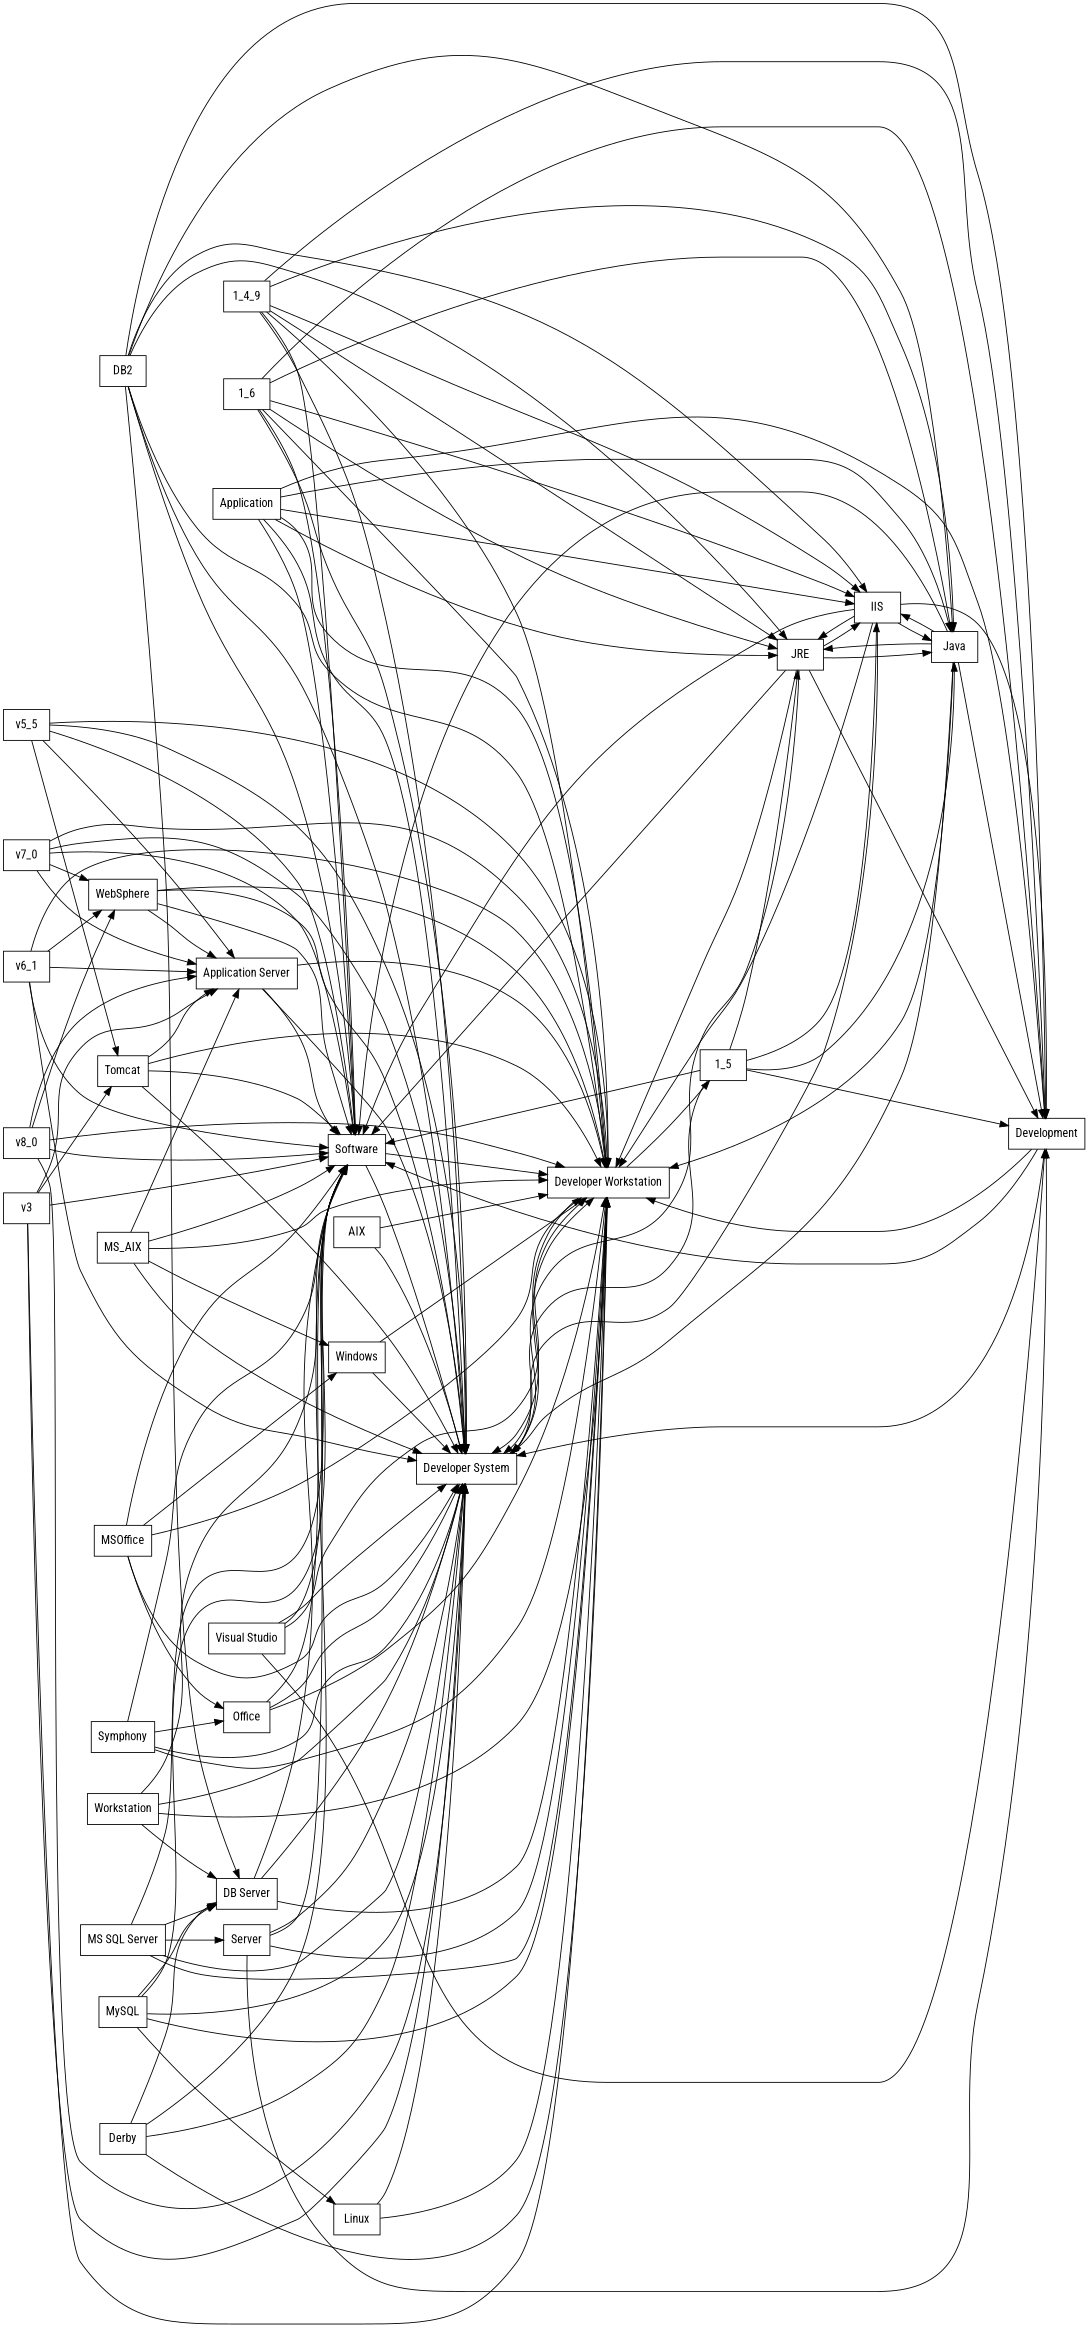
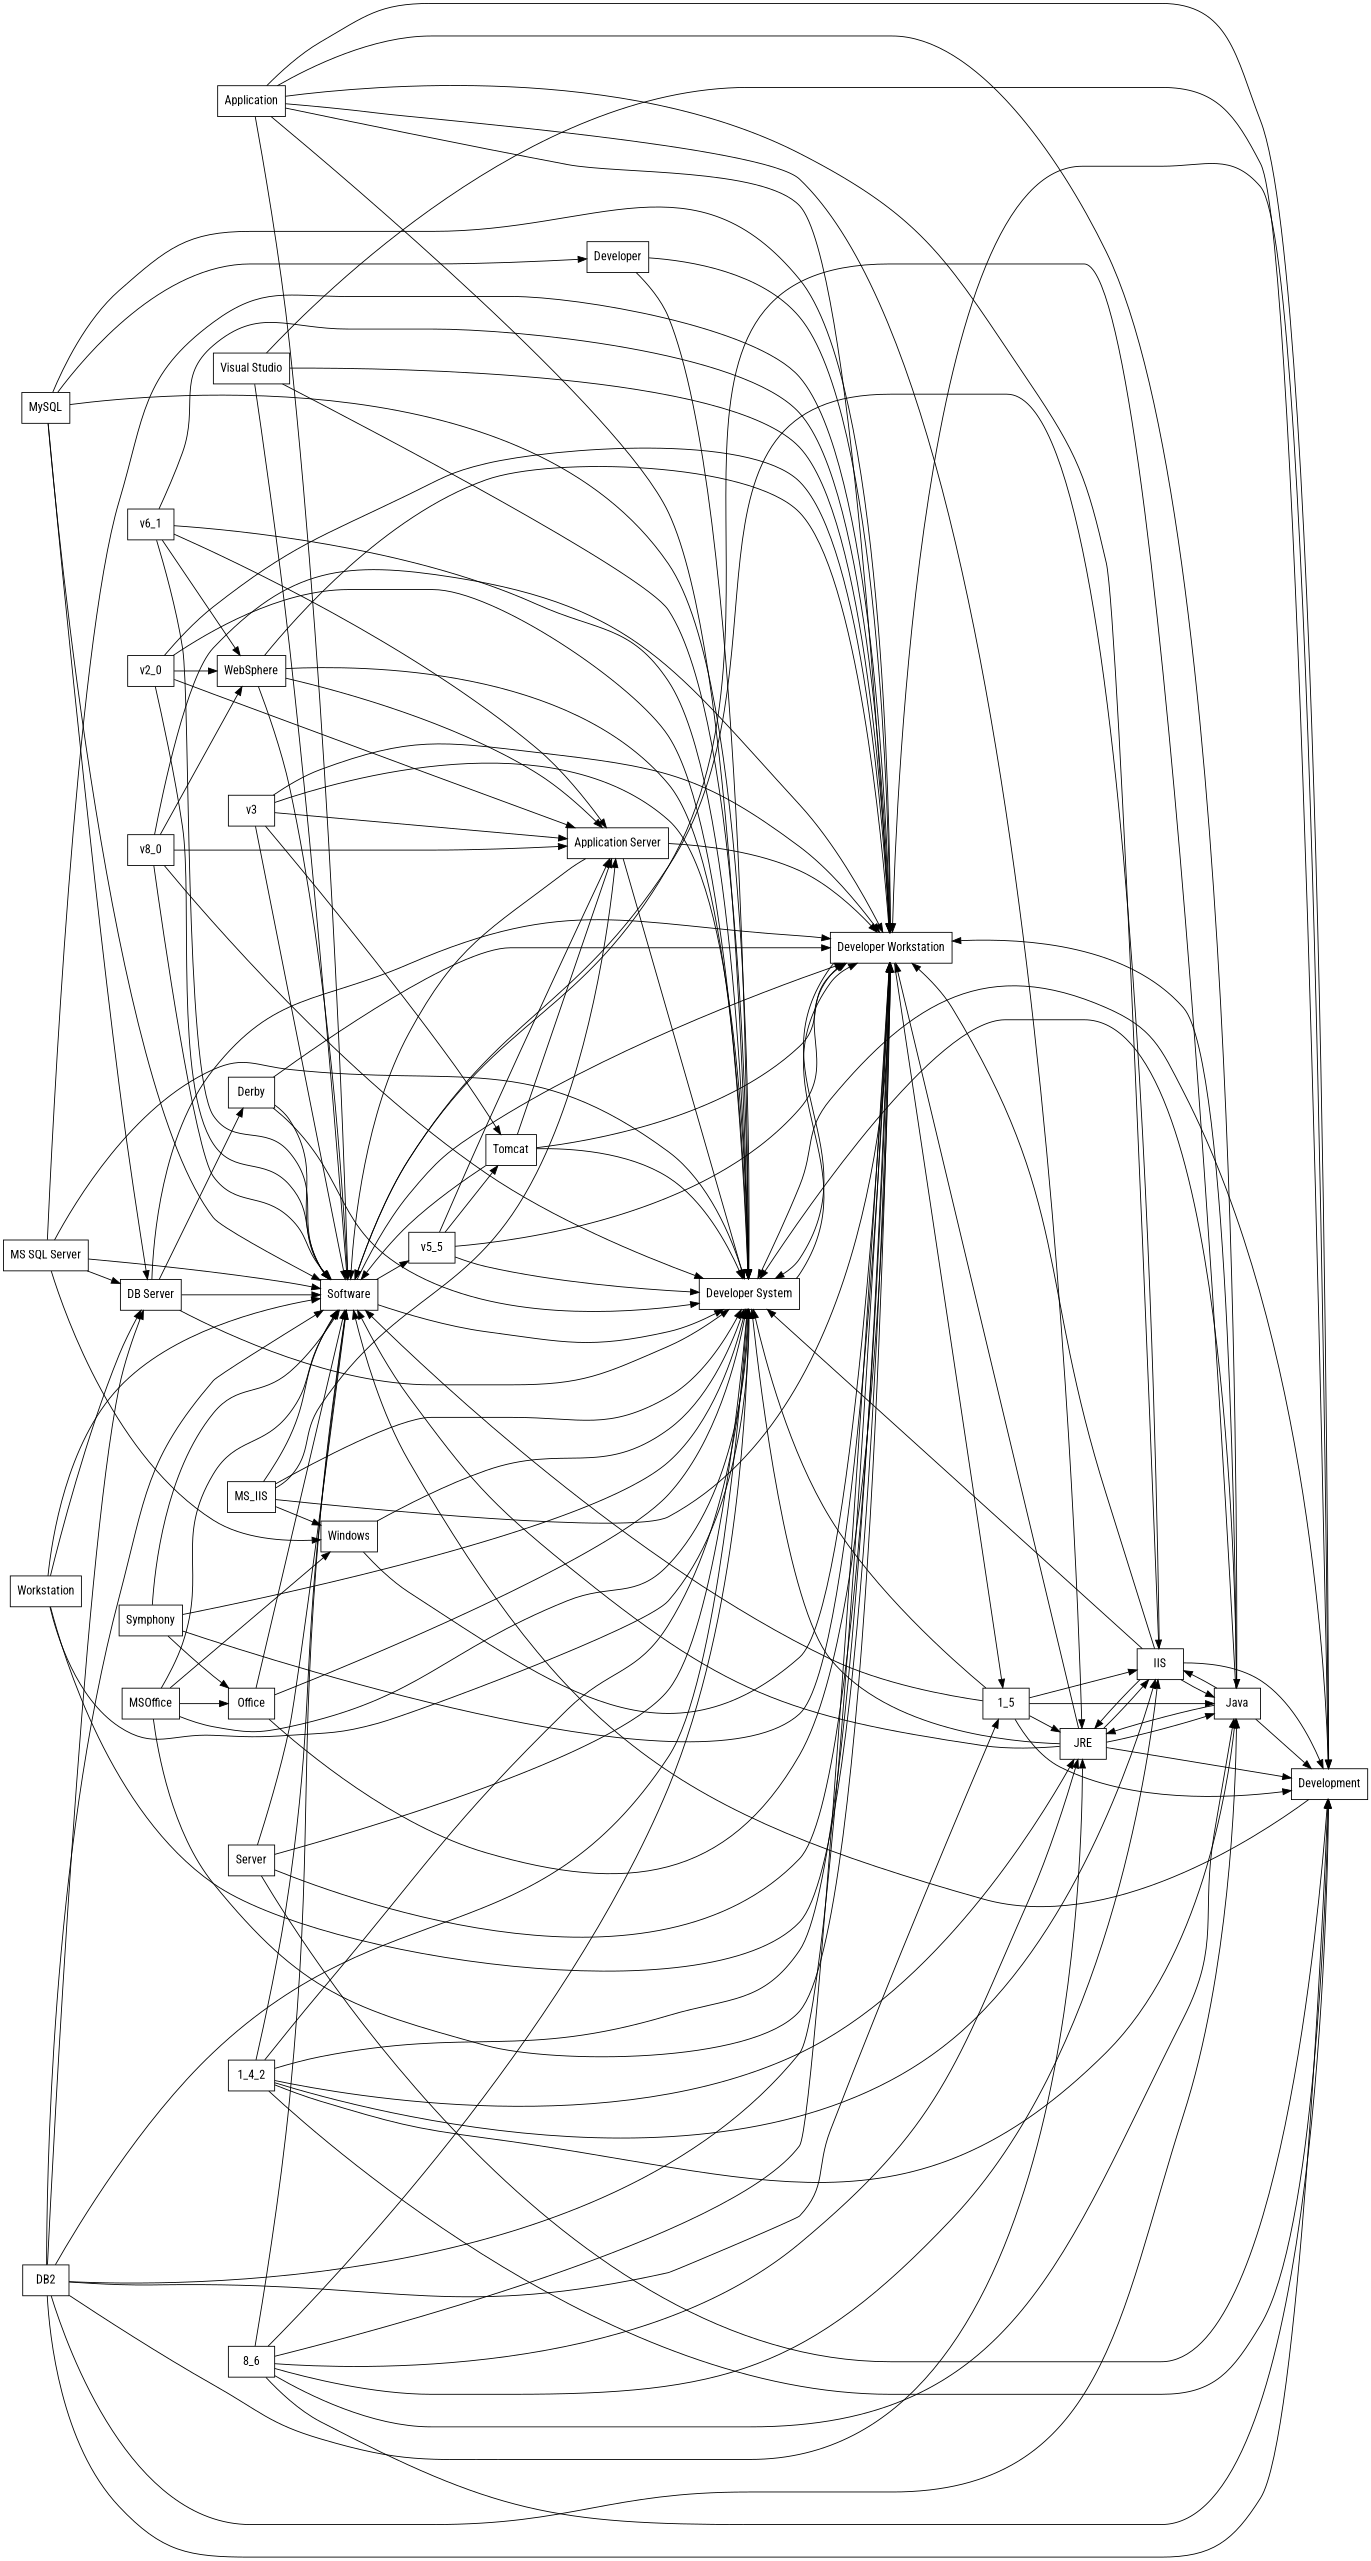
node "1_4_9": label "1_4_9" -> "1_4_2"
edge "DB2" -> "IIS": now "DB2" -> "1_5"
node "1_6": label "1_6" -> "8_6"
node "v7_0": label "v7_0" -> "v2_0"
edge "v5_5" -> "Software": reversed
node "AIX": removed
node "MS_AIX": label "MS_AIX" -> "MS_IIS"
edge "MS SQL Server" -> "Server": now "MS SQL Server" -> "Windows"
edge "Derby" -> "DB Server": reversed
node "Linux": label "Linux" -> "Developer"
